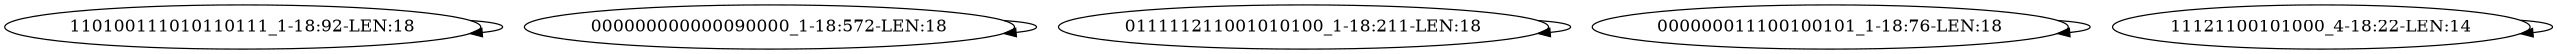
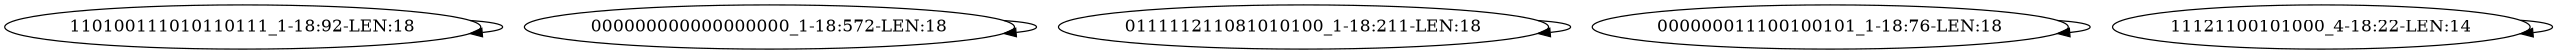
node "000000000000090000_1-18:572-LEN:18": label "000000000000090000_1-18:572-LEN:18" -> "000000000000000000_1-18:572-LEN:18"
node "011111211001010100_1-18:211-LEN:18": label "011111211001010100_1-18:211-LEN:18" -> "011111211081010100_1-18:211-LEN:18"
